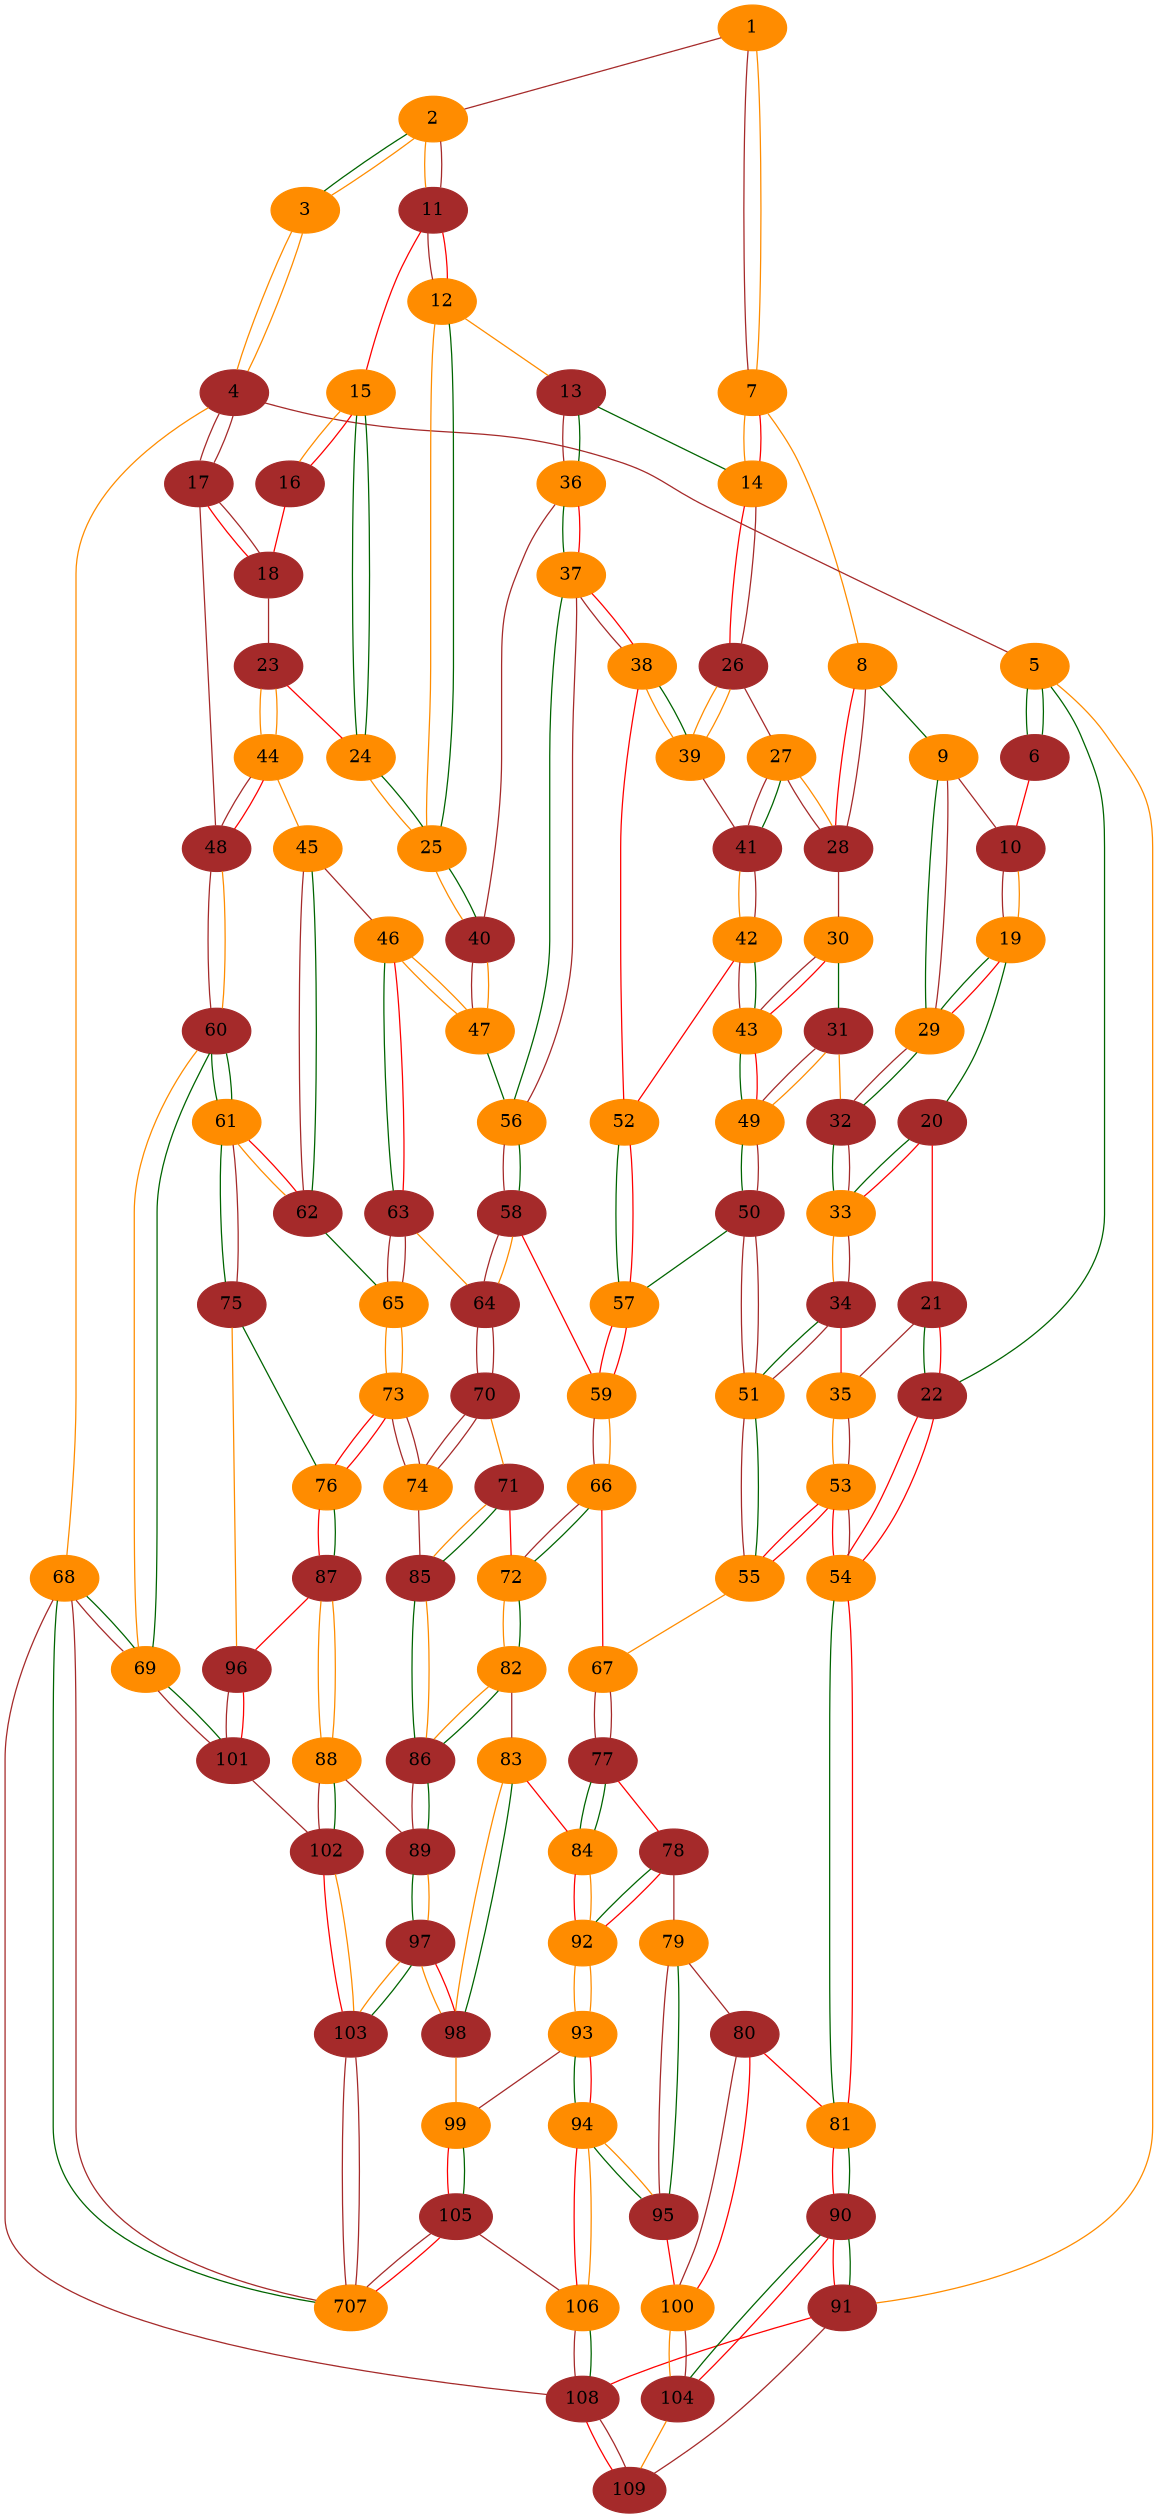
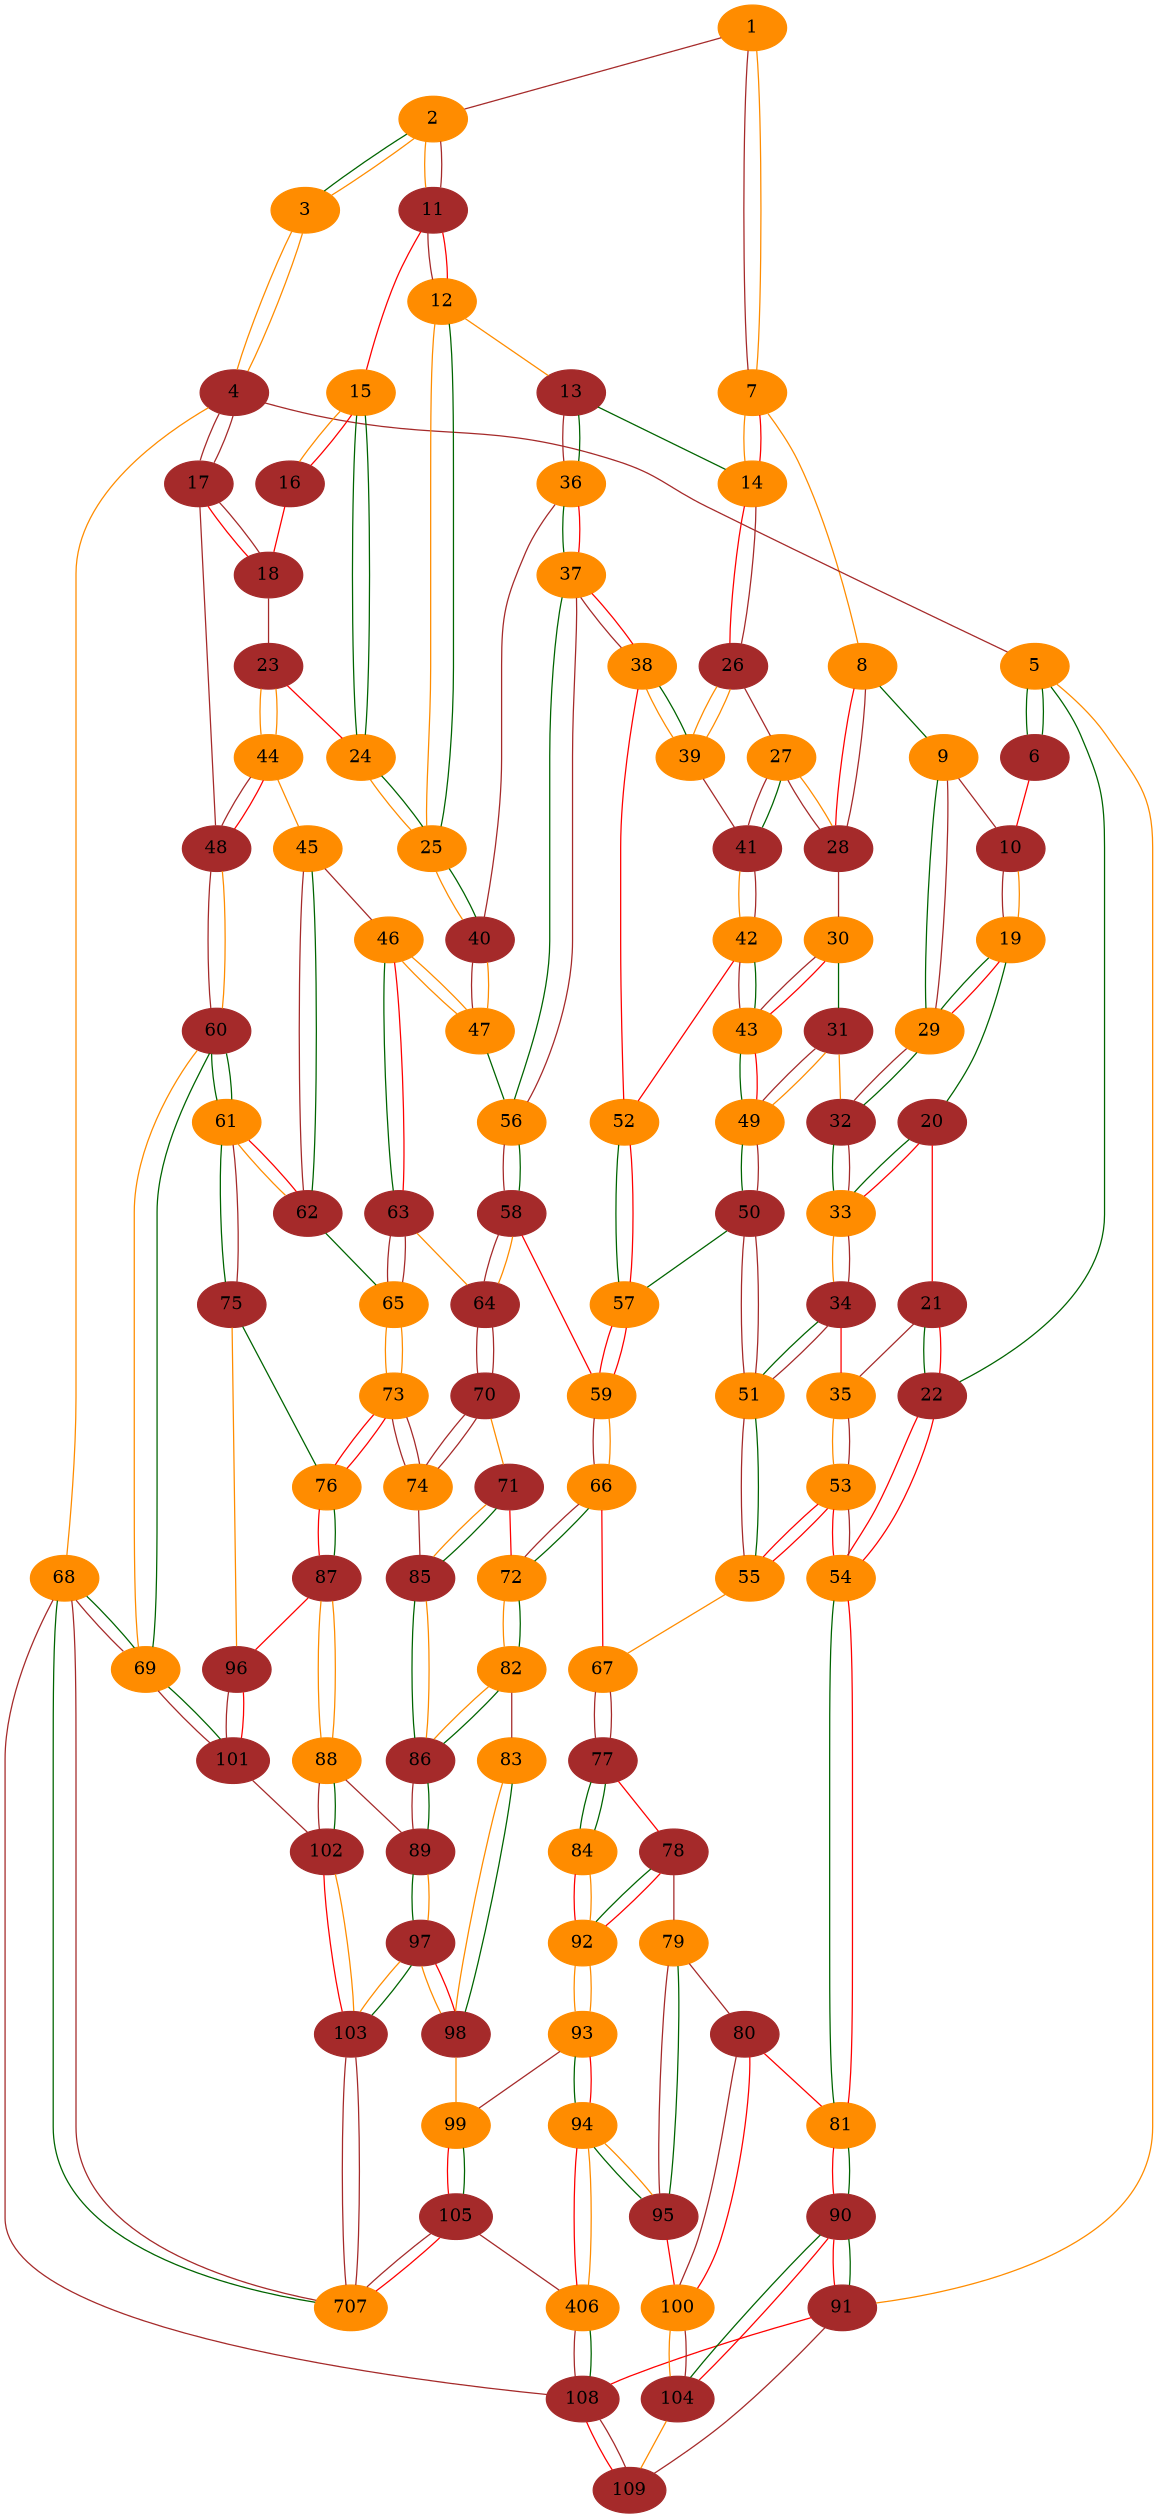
edge "83" -- "84": removed
node "106": label "106" -> "406"
